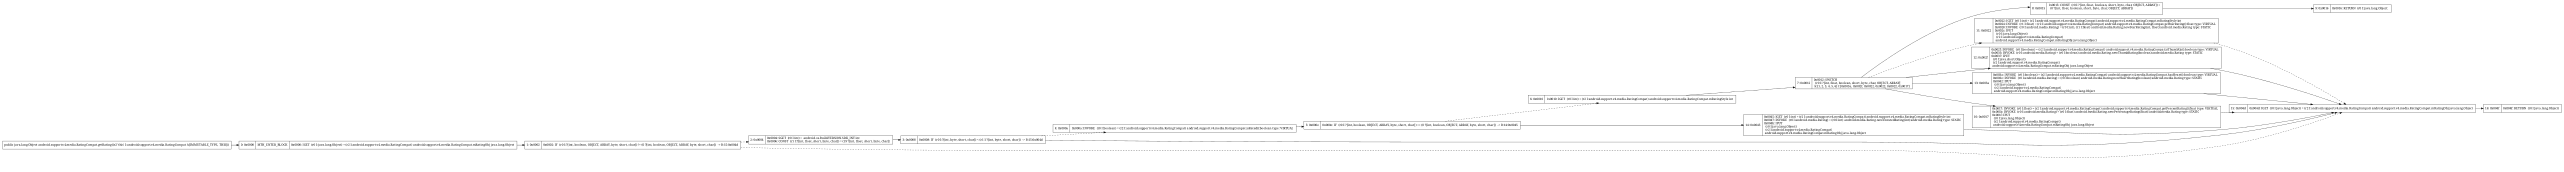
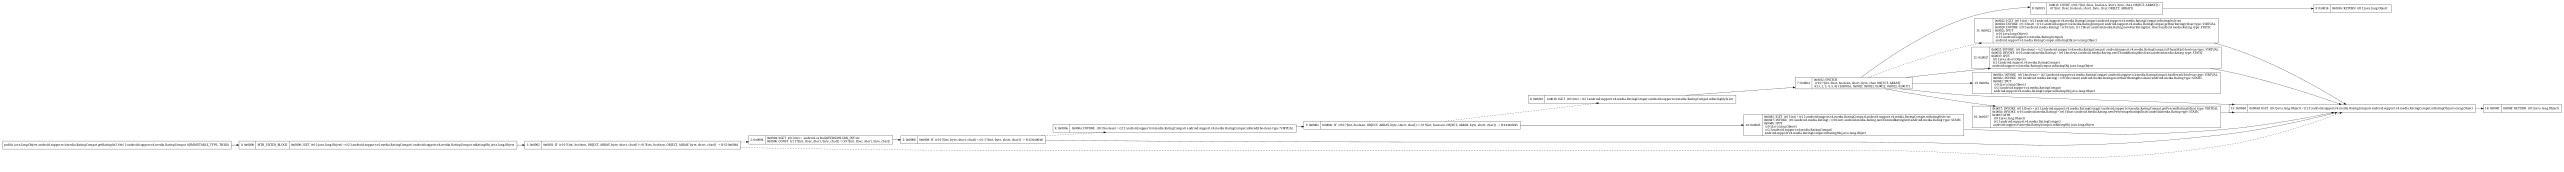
edge "11: 0x0022" -> "15: 0x004d": style dashed -> solid
edge "13: 0x003a" -> "15: 0x004d": now "7: 0x0012" -> "15: 0x004d"
node "10: 0x0017": text "0x001f: IPUT" -> "0x001f: MTH"
